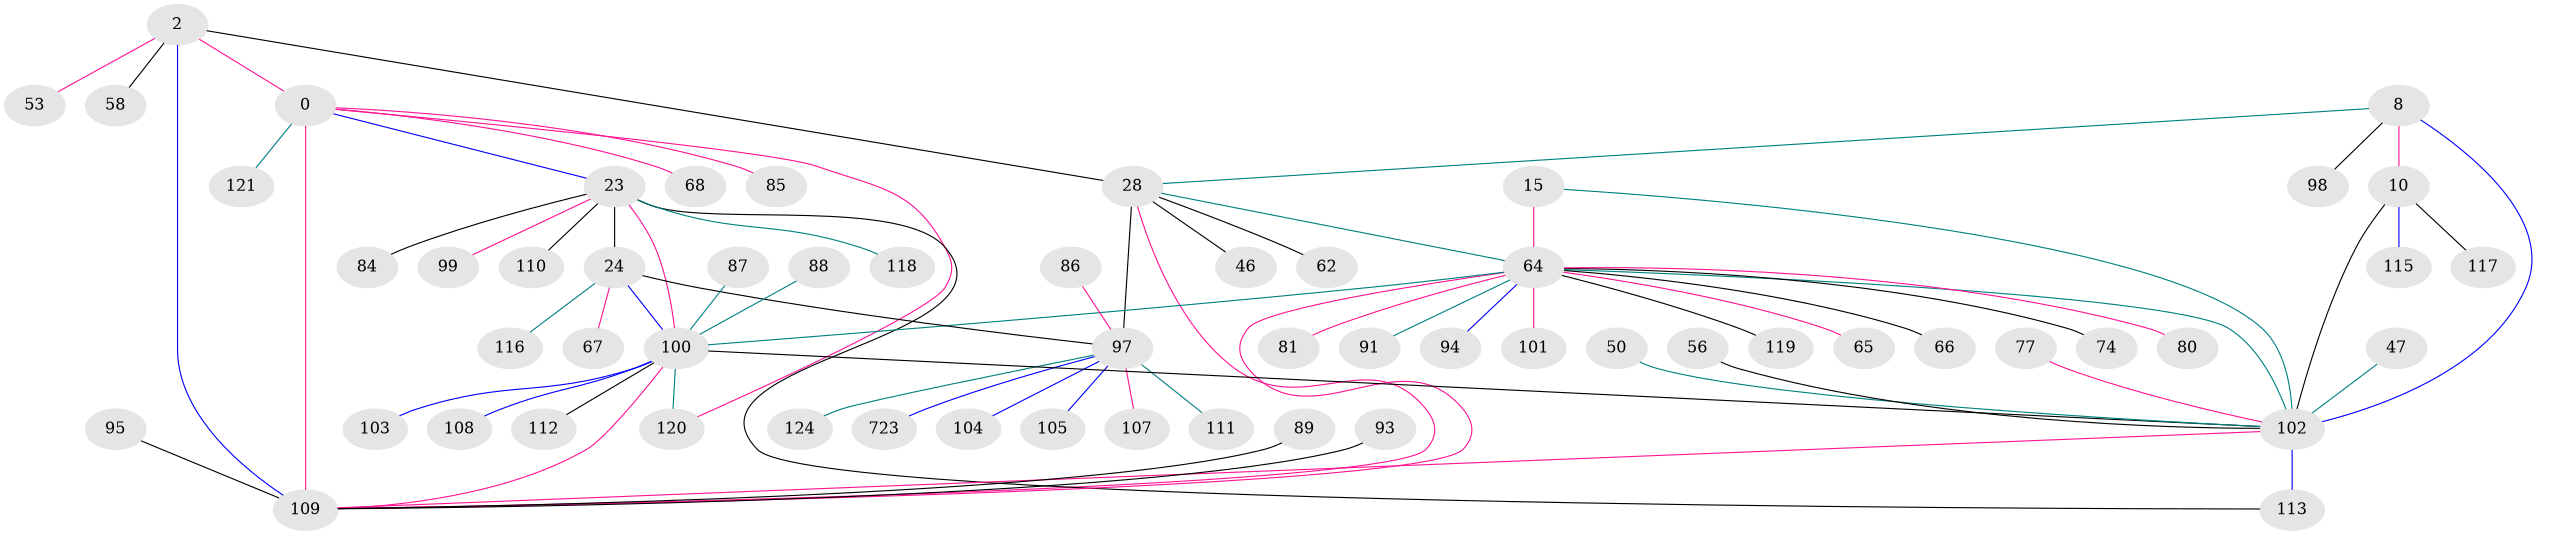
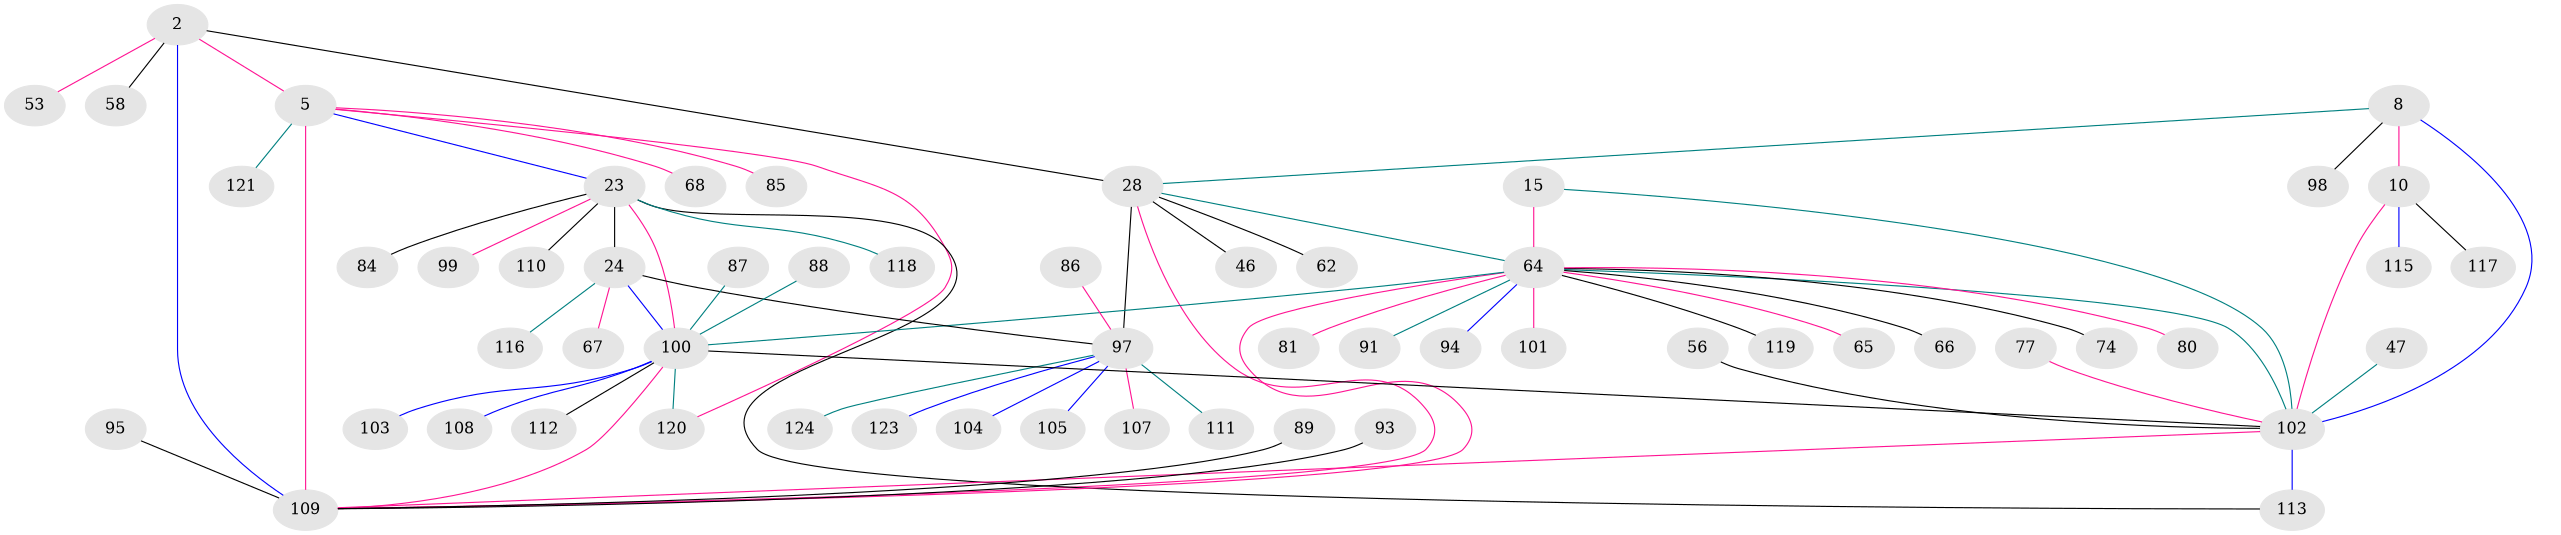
node "0": label "0" -> "5"
edge "10" -- "102": color black -> deeppink
node "50": removed
node "723": label "723" -> "123"
